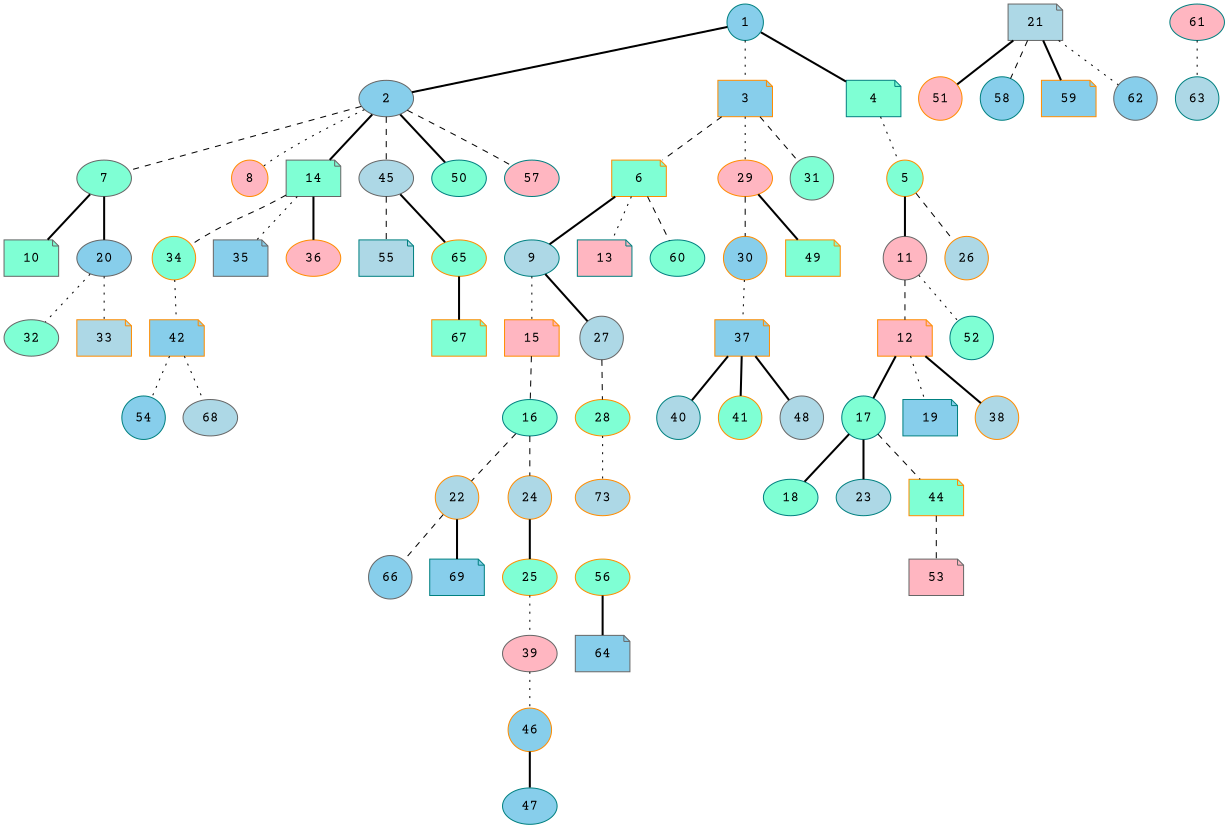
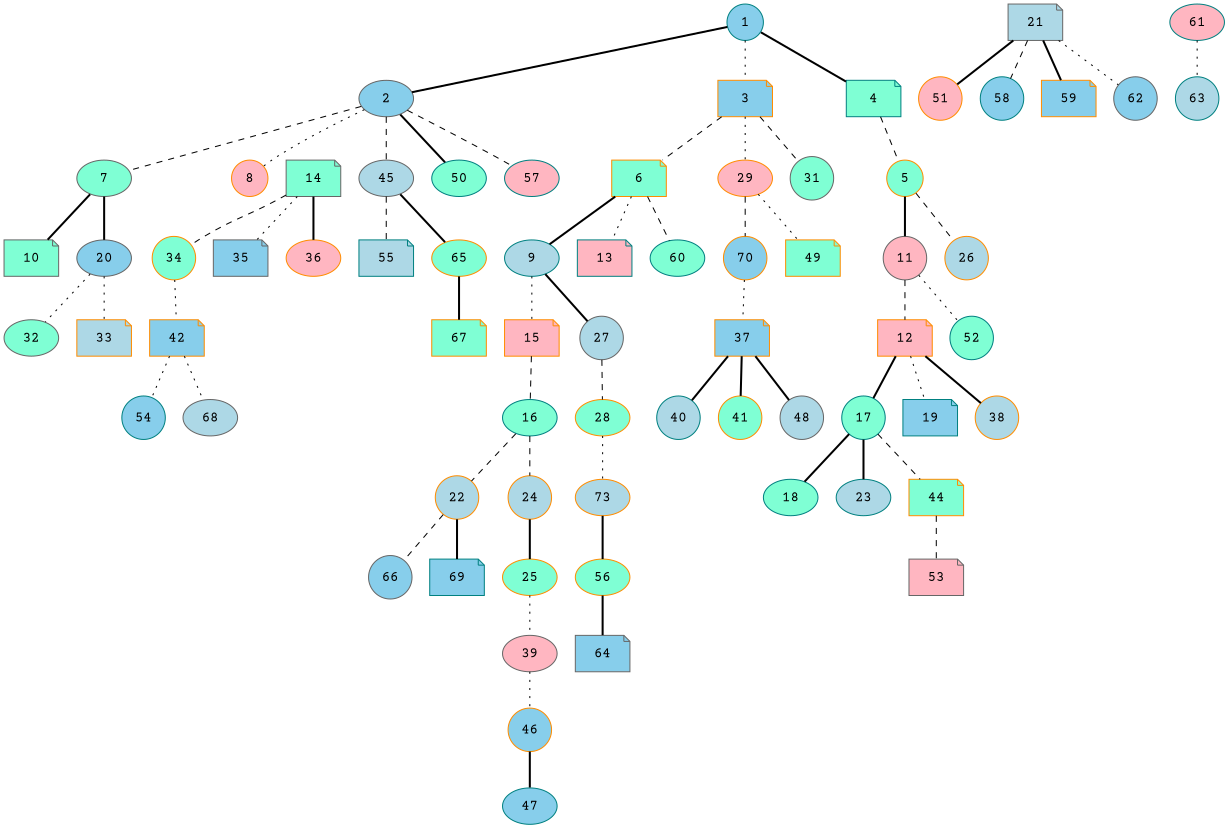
edge "2" -- "14": removed
edge "4" -- "5": style dotted -> dashed
edge "29" -- "49": style bold -> dotted
node "30": label "30" -> "70"
edge "73" -- "56": added
